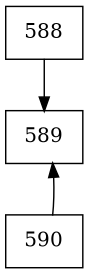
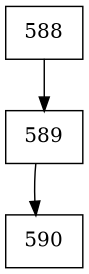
edge "590" -> "589": reversed
